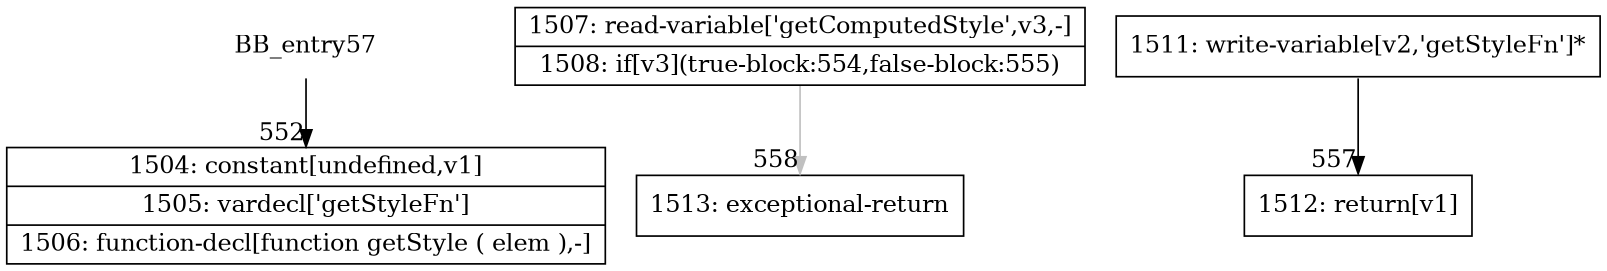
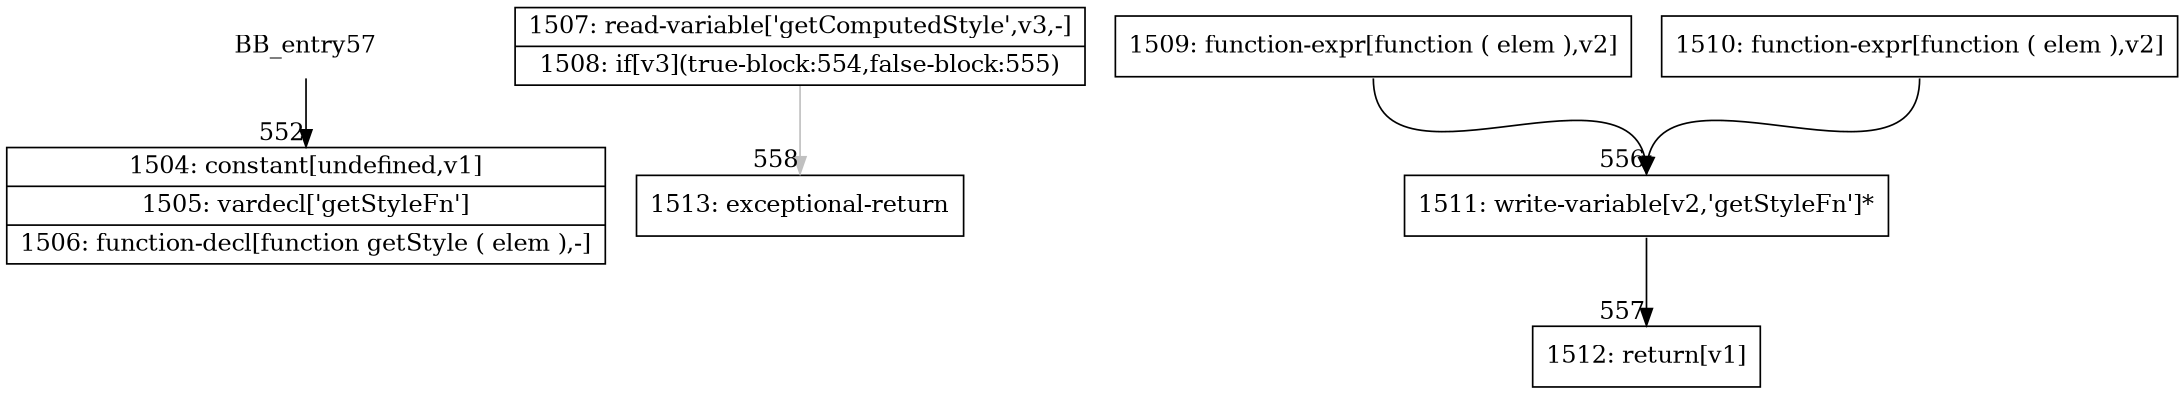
node "1509: function-expr[function ( elem ),v2]": added
node "1510: function-expr[function ( elem ),v2]": added
